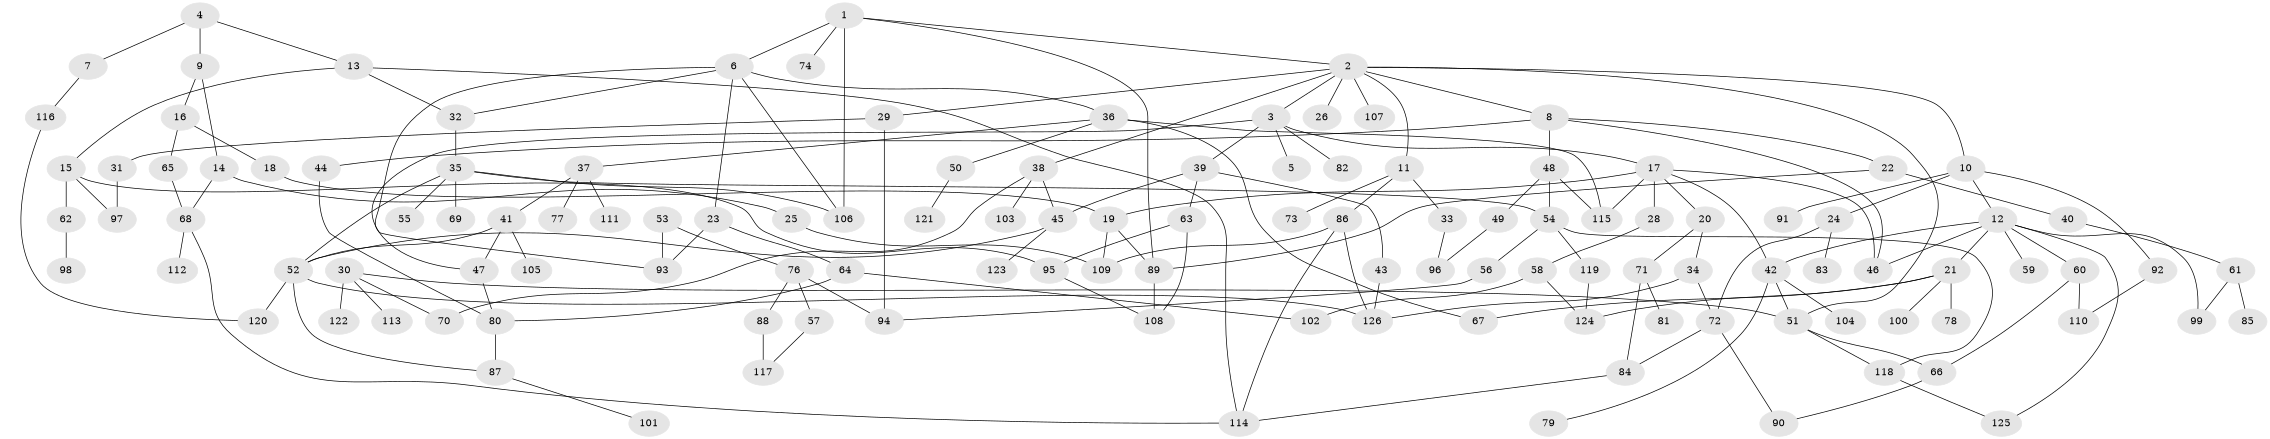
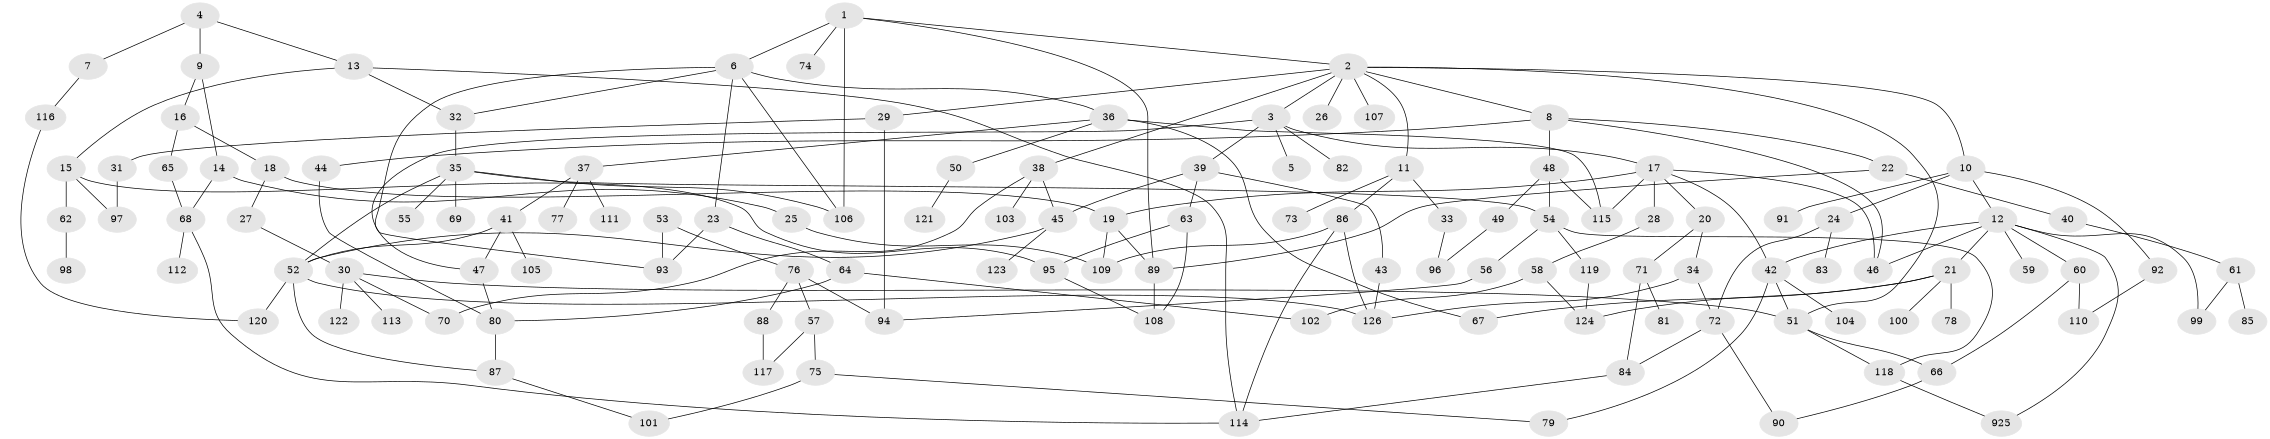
node "27": added
node "75": added
node "125": label "125" -> "925"
